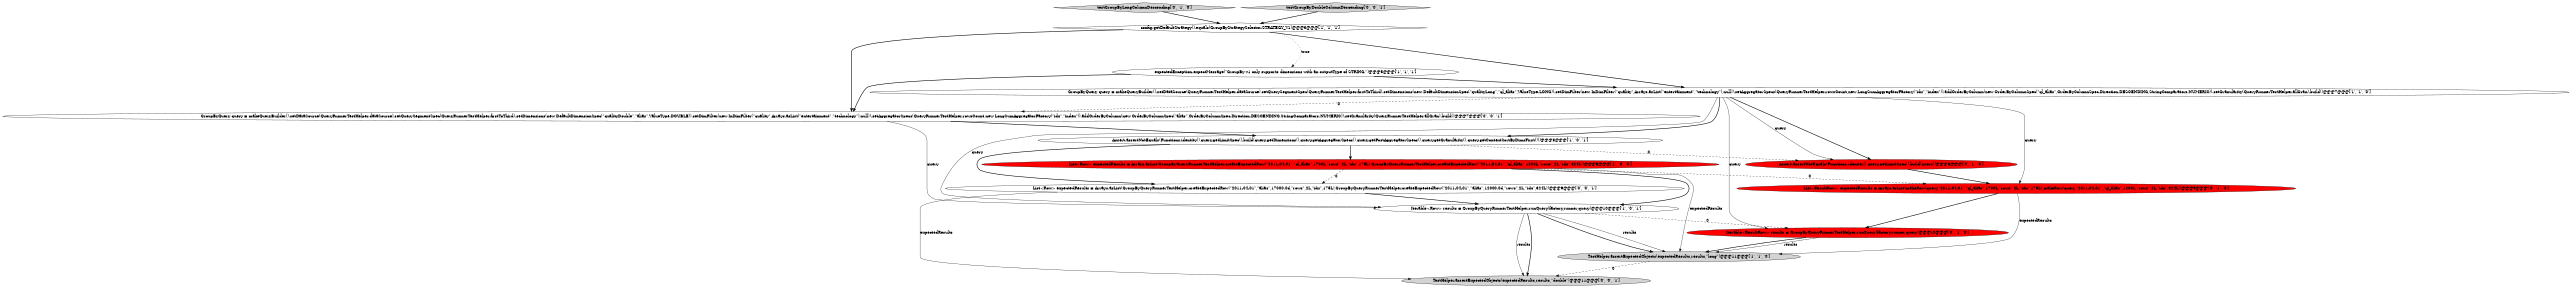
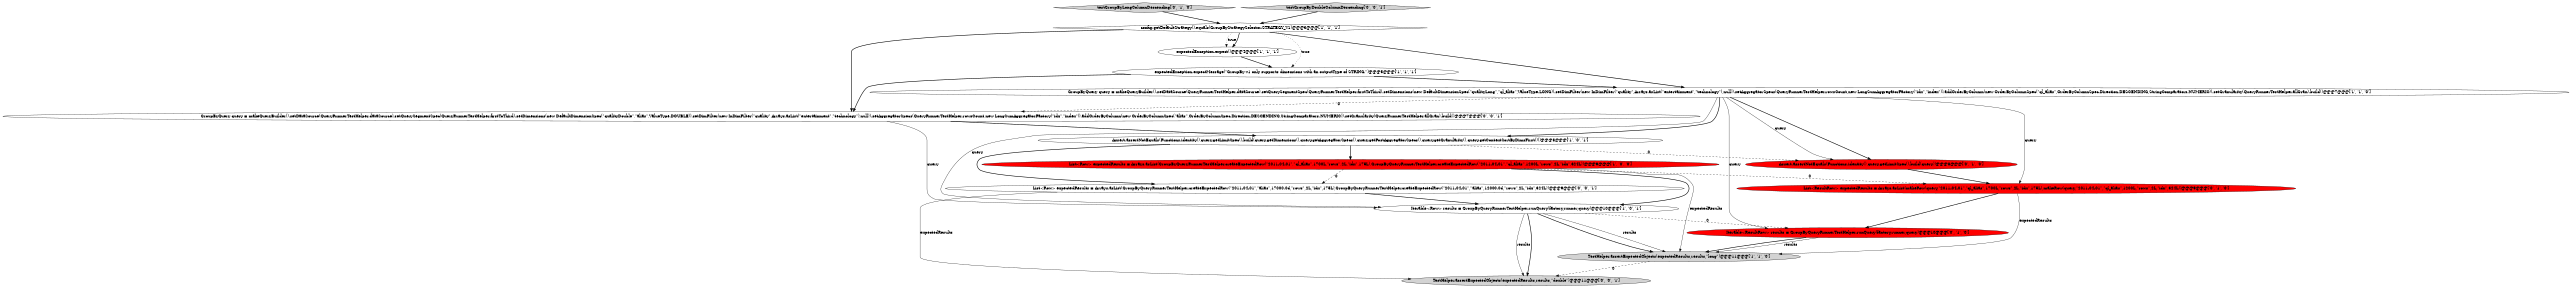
node "expectedException.expect()@@@4@@@['1', '1', '1']": added
